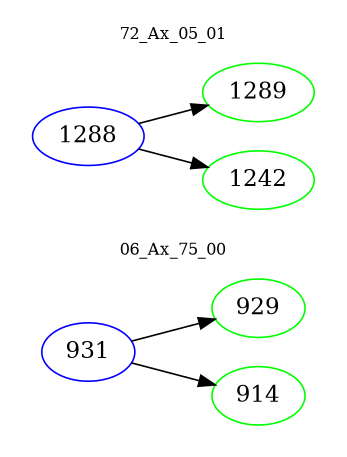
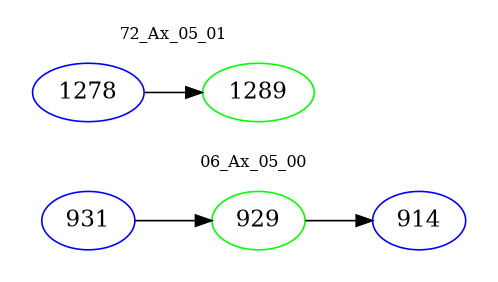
node "1288": label "1288" -> "1278"
node "1242": removed
cluster "06_Ax_75_00": label "06_Ax_75_00" -> "06_Ax_05_00"
edge "931" -> "914": now "929" -> "914"
node "914": color green -> blue
